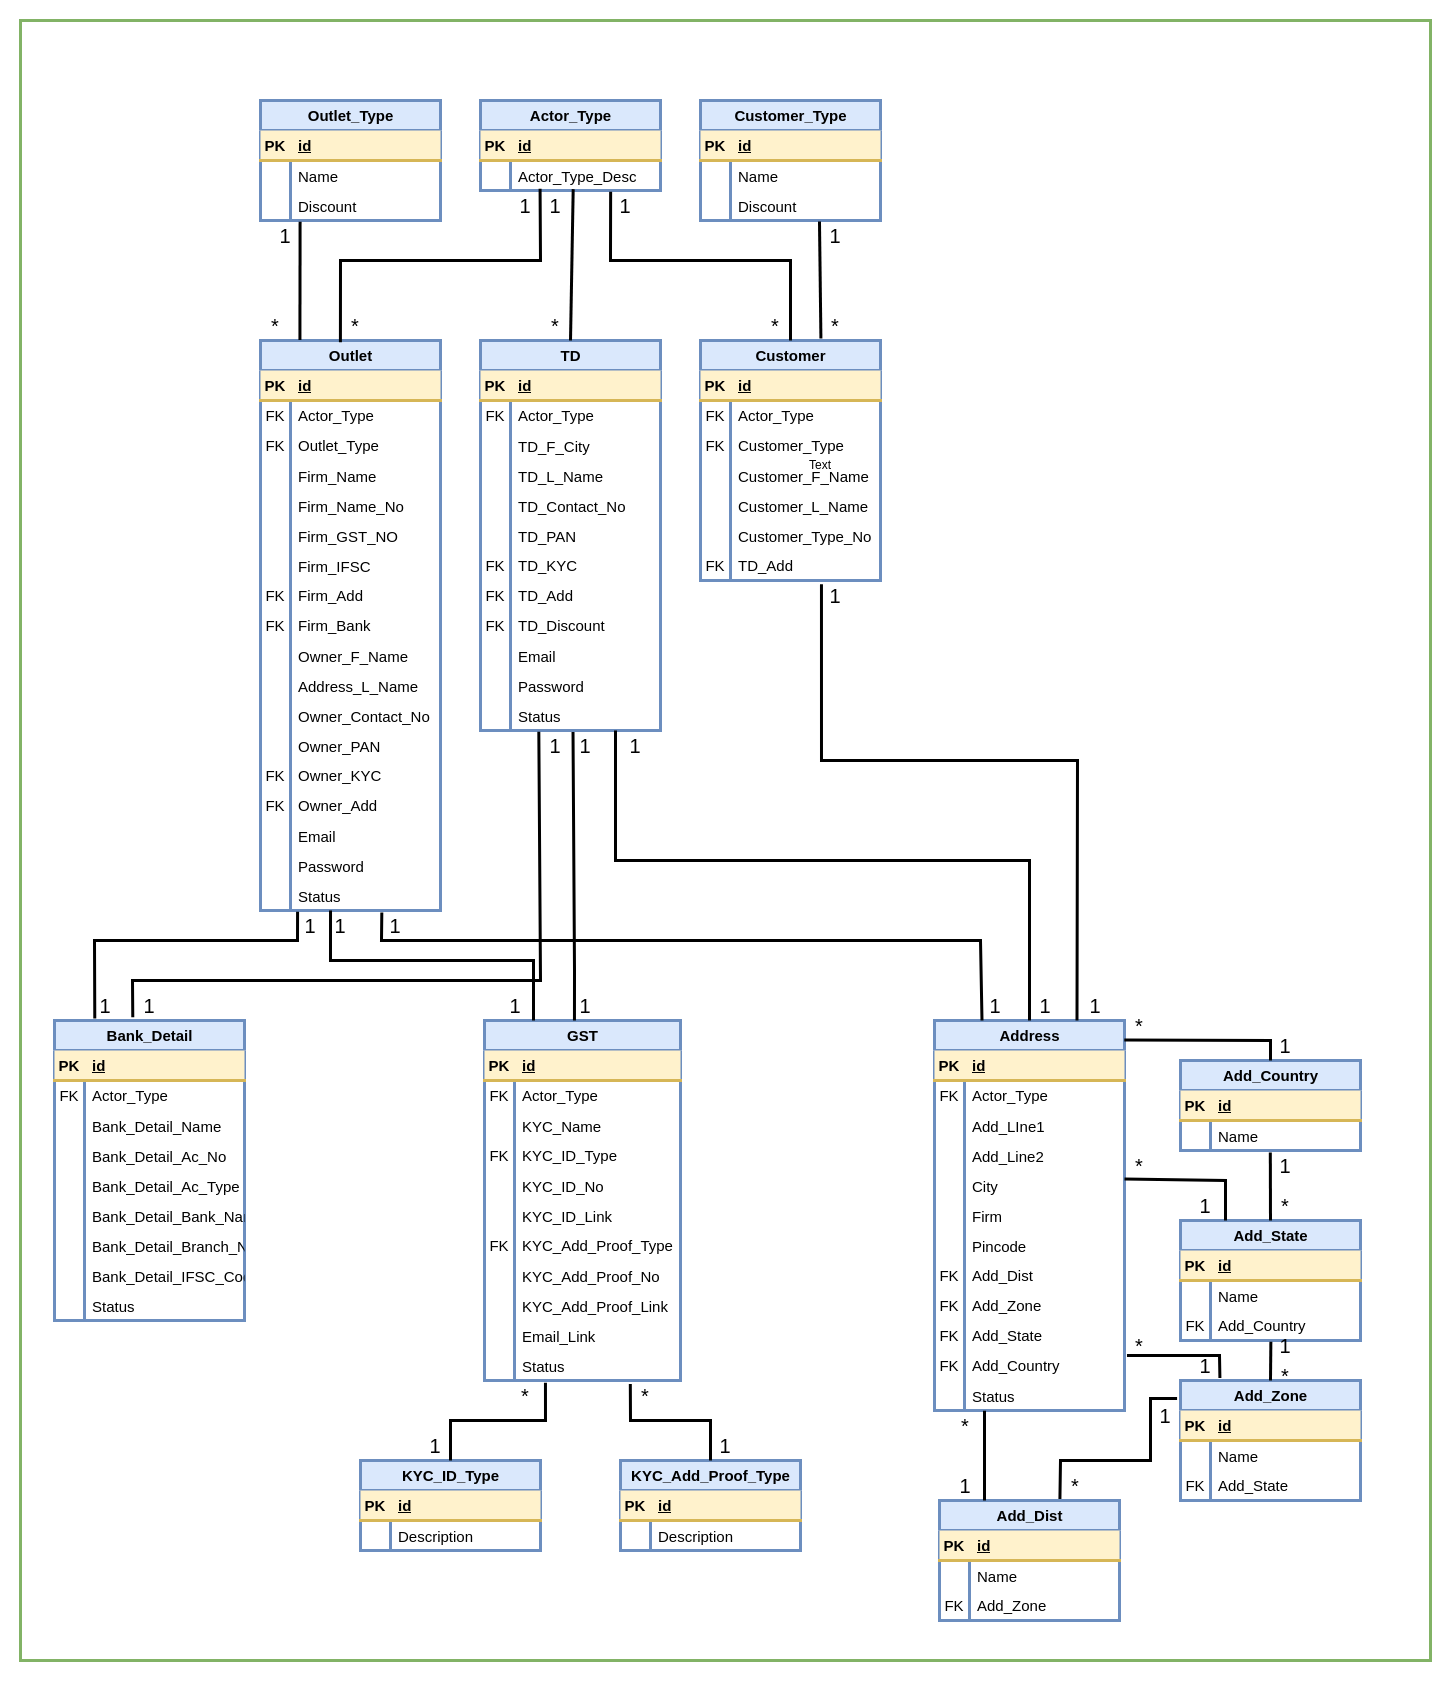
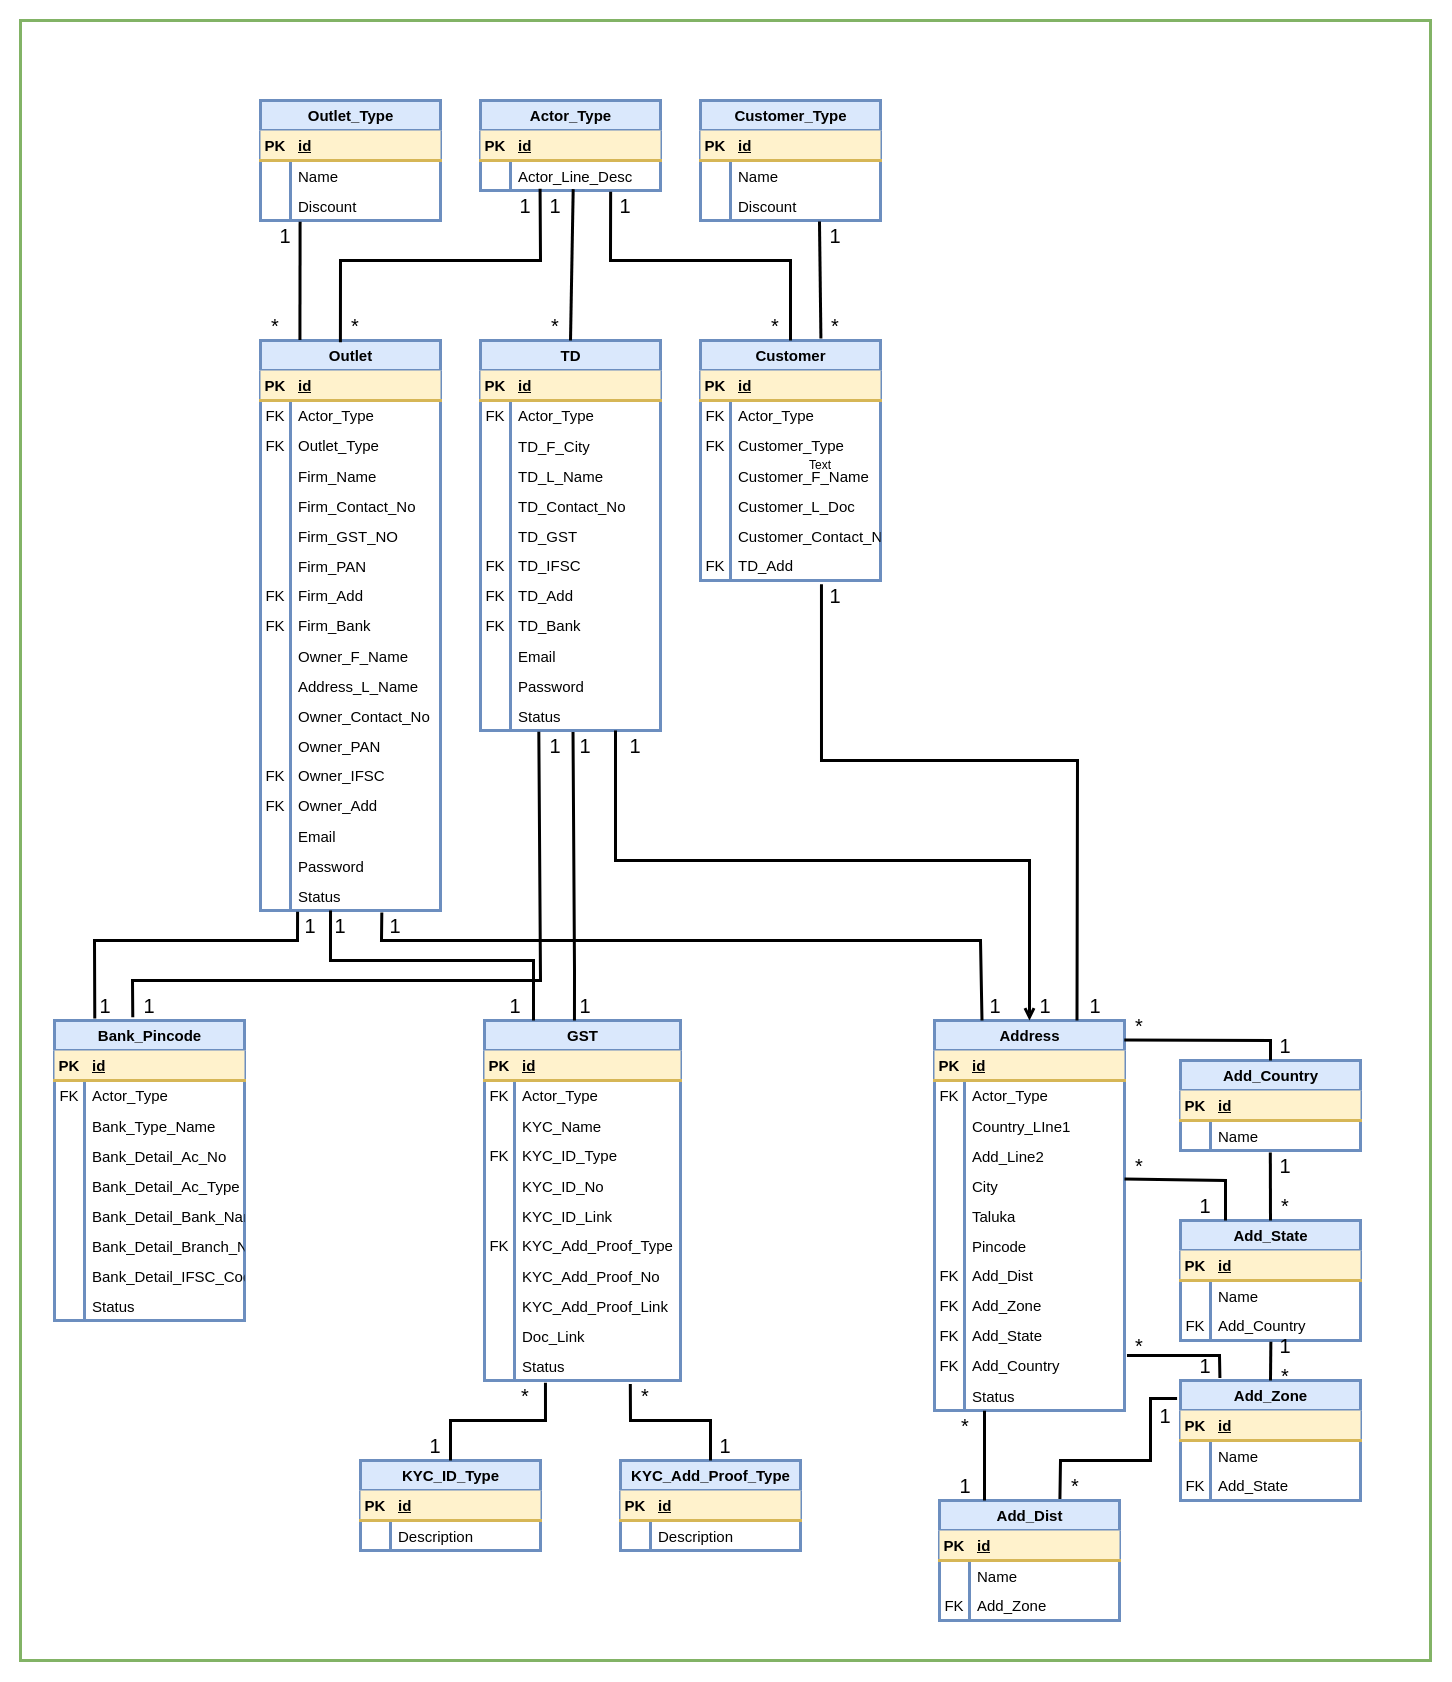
node "Actor_Type_Desc": label "Actor_Type_Desc" -> "Actor_Line_Desc"
node "Firm_Name_No": label "Firm_Name_No" -> "Firm_Contact_No"
node "Customer_L_Name": label "Customer_L_Name" -> "Customer_L_Doc"
node "TD_PAN": label "TD_PAN" -> "TD_GST"
node "Customer_Type_No": label "Customer_Type_No" -> "Customer_Contact_No"
node "TD_KYC": label "TD_KYC" -> "TD_IFSC"
node "Firm_IFSC": label "Firm_IFSC" -> "Firm_PAN"
node "TD_Discount": label "TD_Discount" -> "TD_Bank"
node "Owner_KYC": label "Owner_KYC" -> "Owner_IFSC"
edge "TD" -- "Address": arrowhead none -> open
node "Bank_Detail": label "Bank_Detail" -> "Bank_Pincode"
node "Bank_Detail_Name": label "Bank_Detail_Name" -> "Bank_Type_Name"
node "Add_LIne1": label "Add_LIne1" -> "Country_LIne1"
node "Firm": label "Firm" -> "Taluka"
node "Email_Link": label "Email_Link" -> "Doc_Link"
